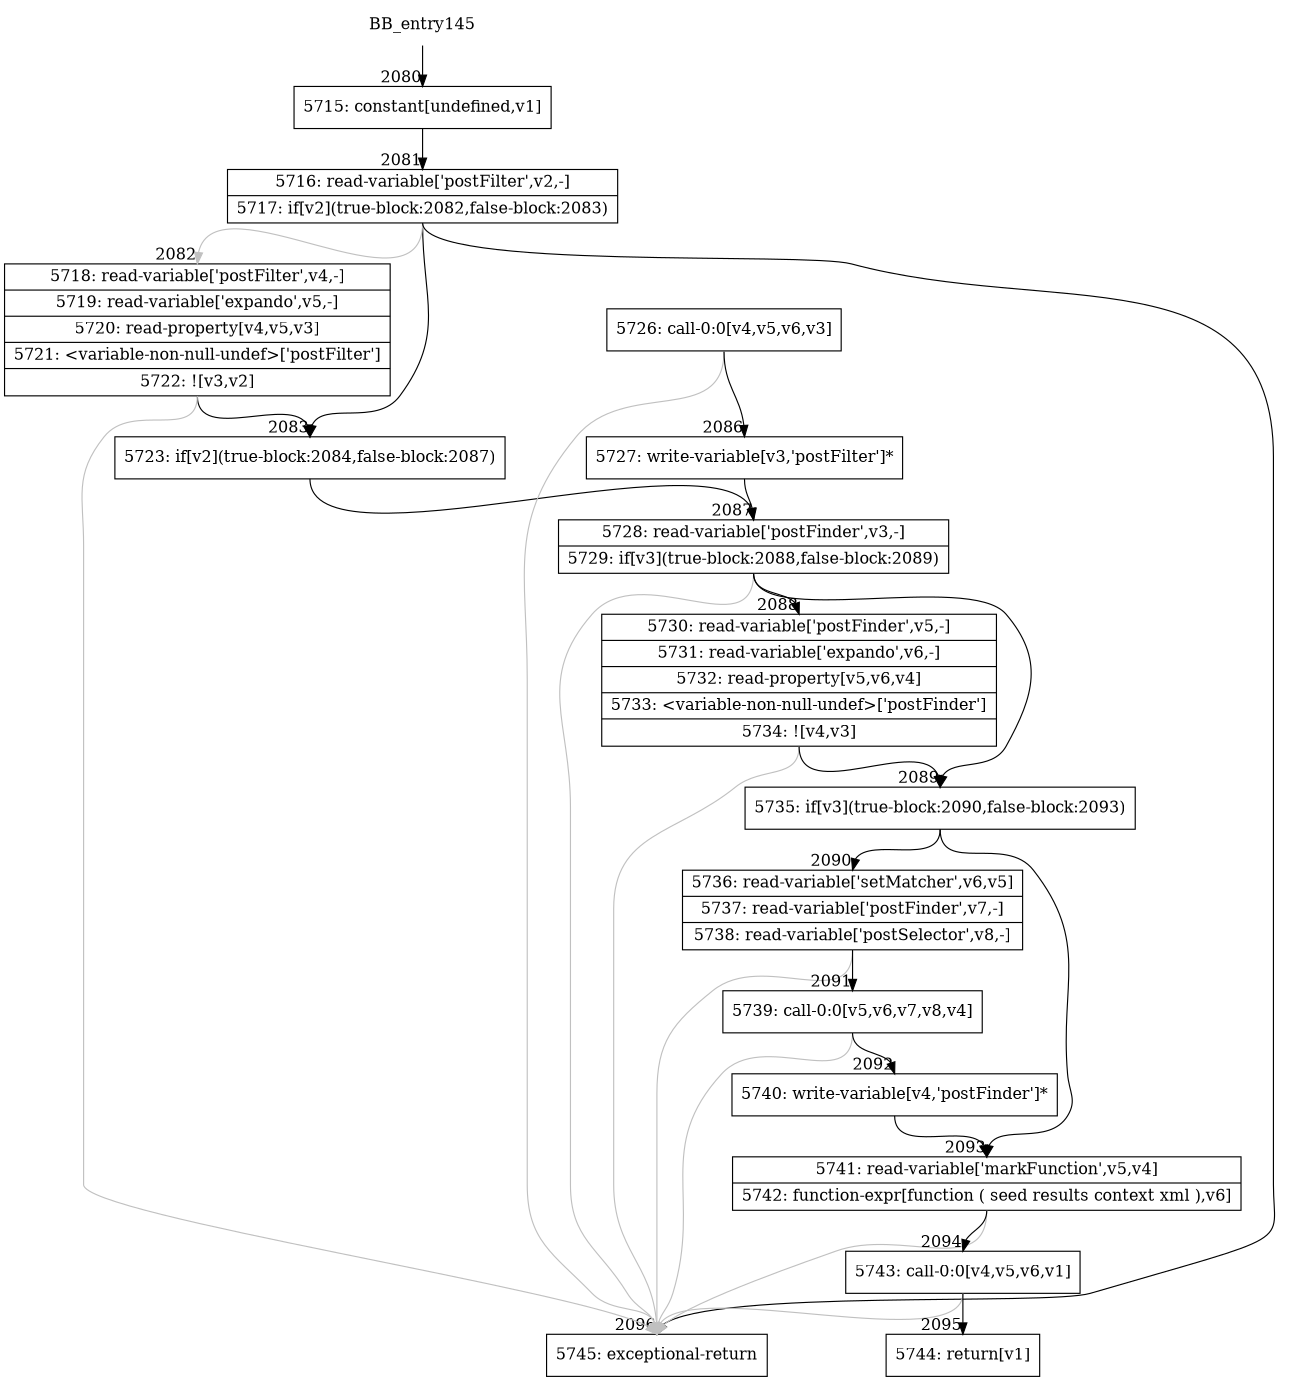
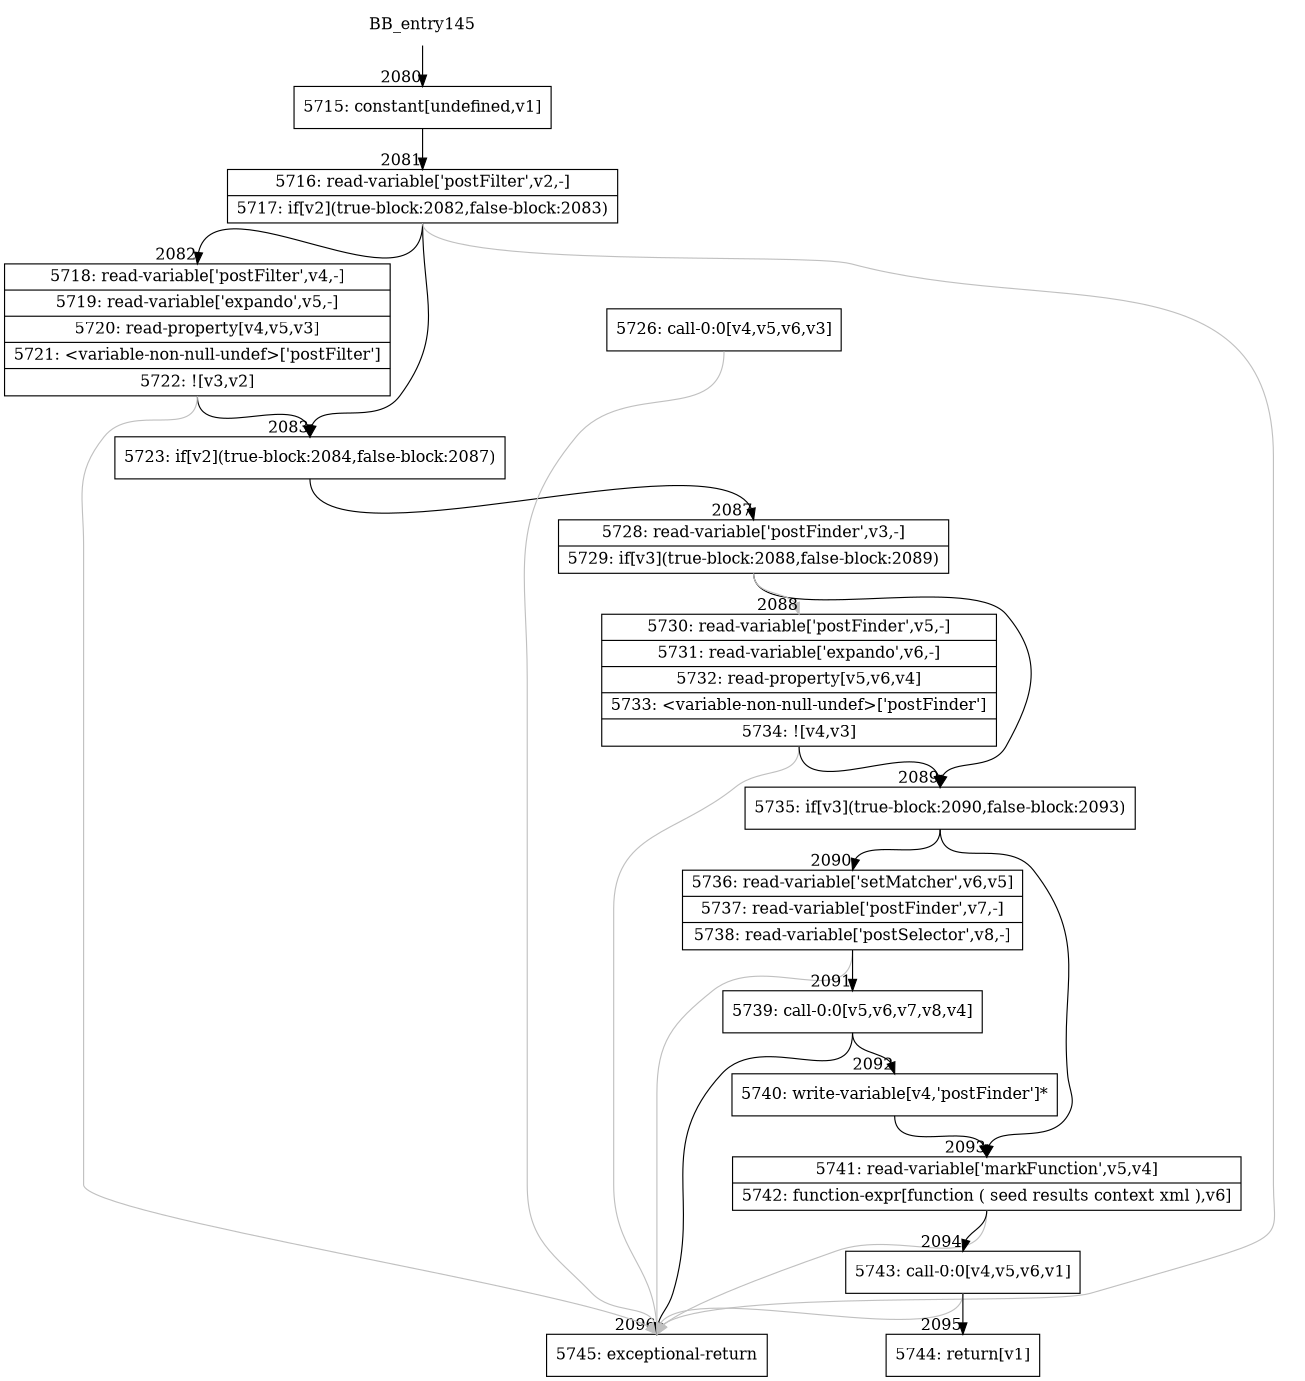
edge "5716: read-variable['postFilter',v2,-]" -> "5718: read-variable['postFilter',v4,-]": color gray -> black
node "5727: write-variable[v3,'postFilter']*": removed
edge "5728: read-variable['postFinder',v3,-]" -> "5730: read-variable['postFinder',v5,-]": color black -> gray
edge "5716: read-variable['postFilter',v2,-]" -> "5745: exceptional-return": color black -> gray
edge "5728: read-variable['postFinder',v3,-]" -> "5745: exceptional-return": removed
edge "5739: call-0:0[v5,v6,v7,v8,v4]" -> "5745: exceptional-return": color gray -> black
